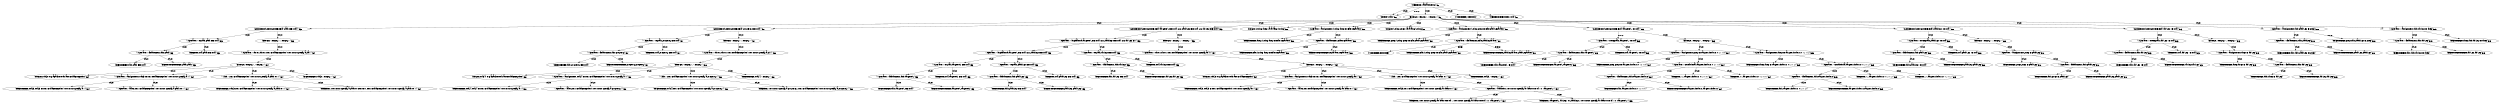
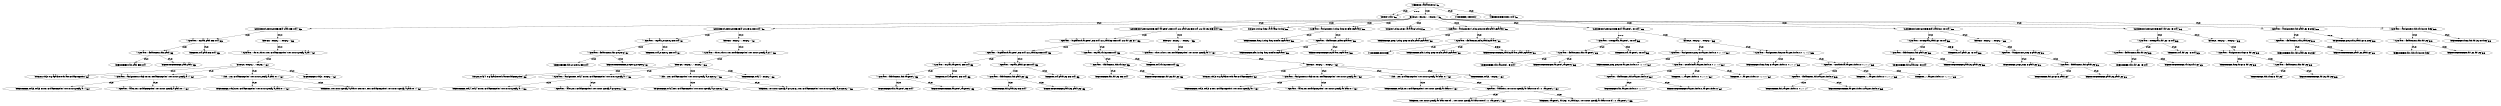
edge "(<operator>.fieldAccess,File.pathSeparator)" -> "(IDENTIFIER,File,String psep = File.pathSeparator)": label "DDG: " -> "AST: "
edge "(<operator>.notEquals,pathSep != null)" -> "(LITERAL,null,pathSep != null)": label "AST: " -> "DDG: "
